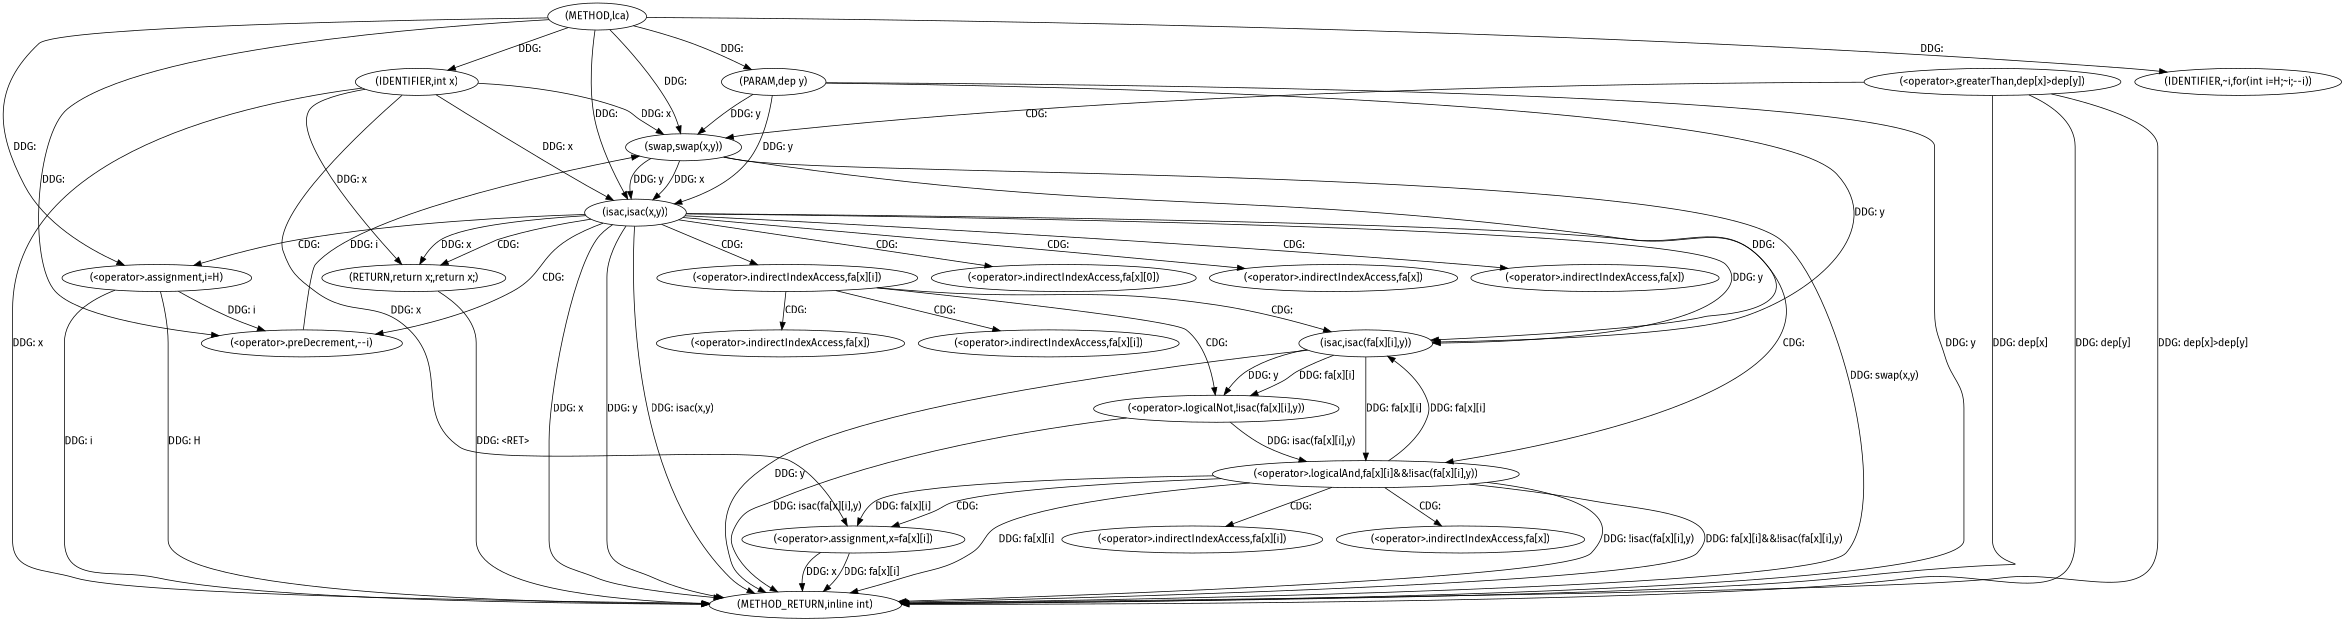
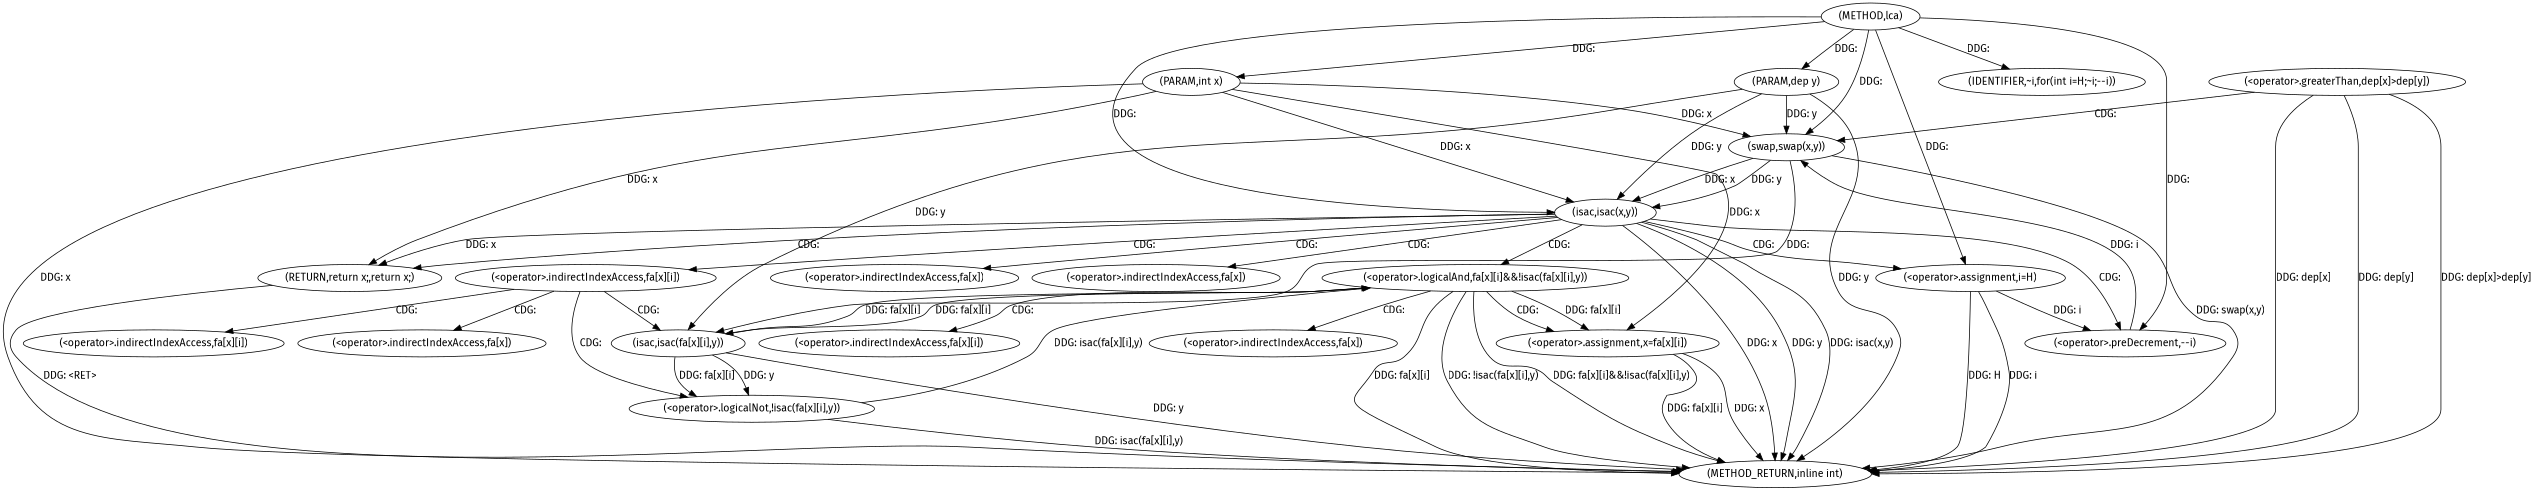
node "(IDENTIFIER,int x)": label "(IDENTIFIER,int x)" -> "(PARAM,int x)"
edge "(isac,isac(x,y))" -> "(isac,isac(fa[x][i],y))": removed, label "DDG: y"
node "(<operator>.indirectIndexAccess,fa[x][0])": removed
